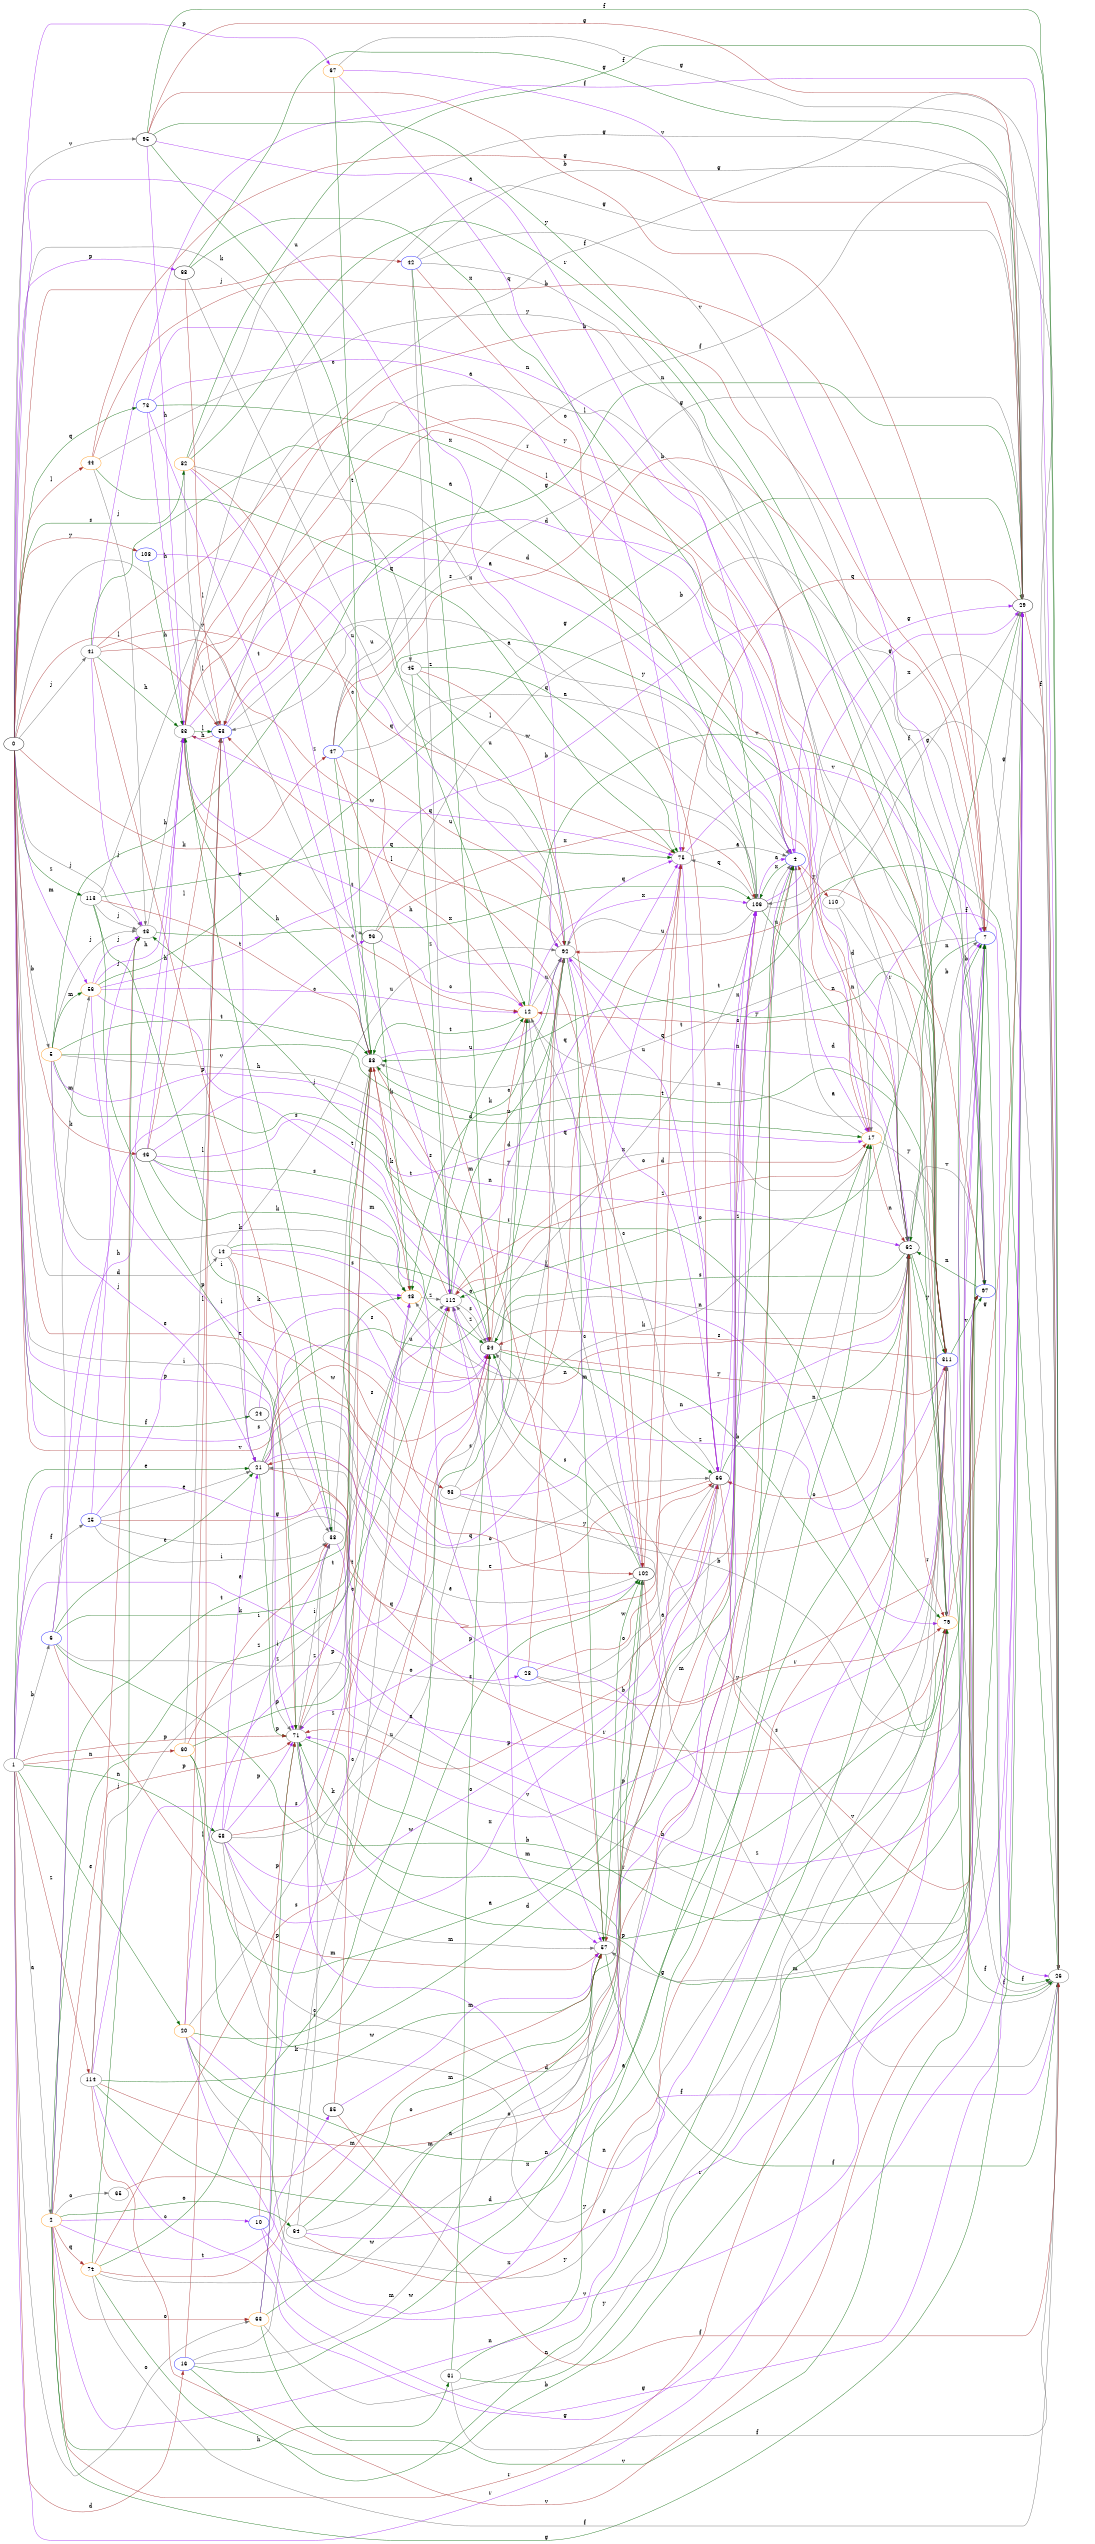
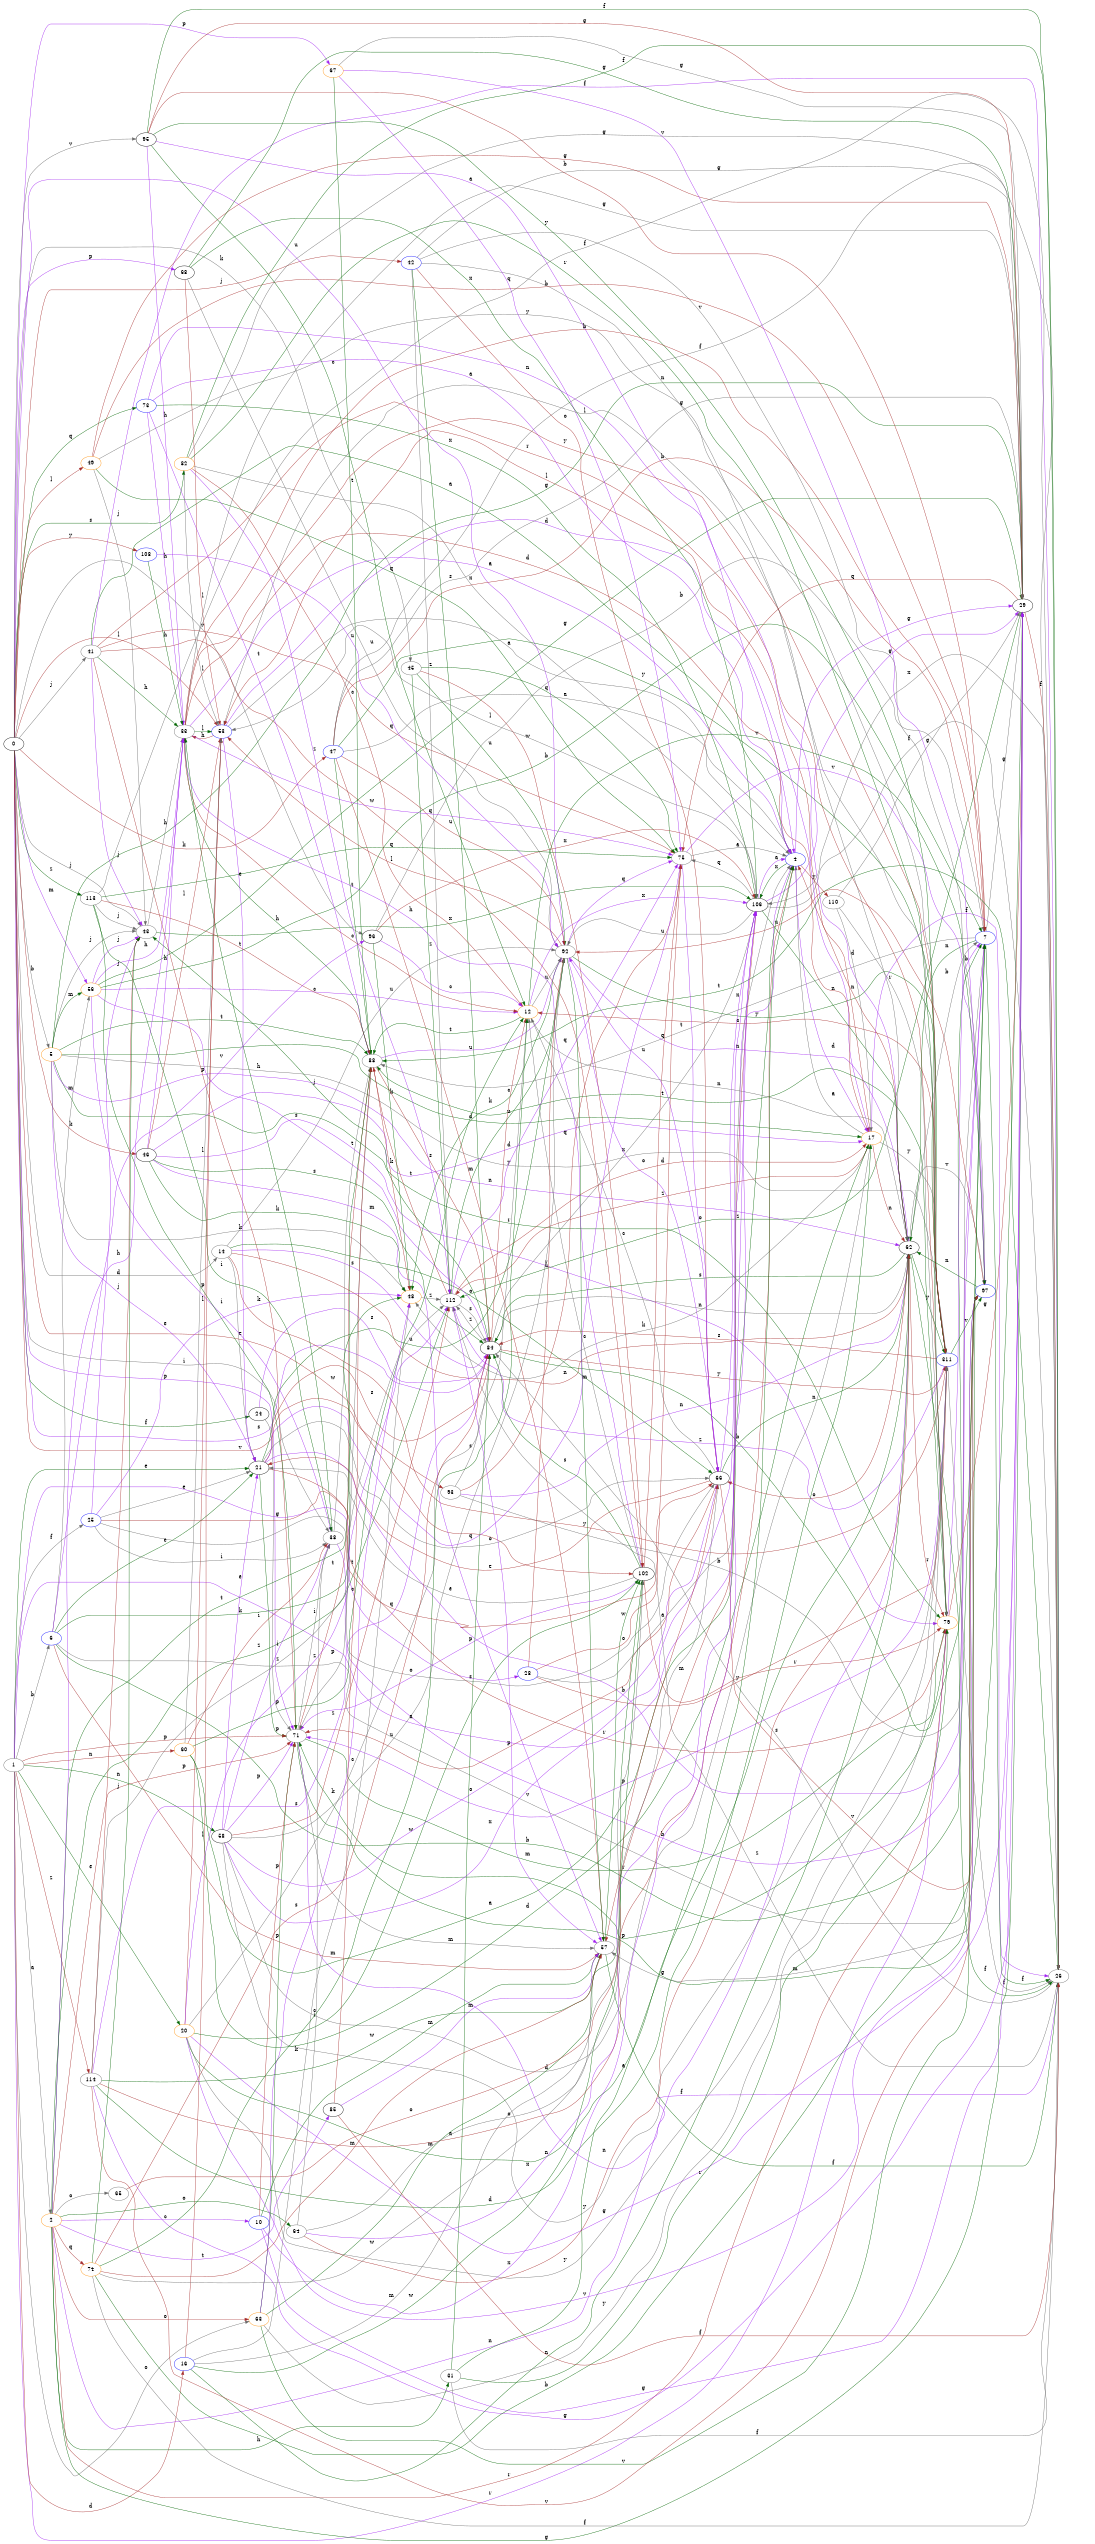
node "44": label "44" -> "49"
edge "56" -> "7": color purple -> darkgreen
edge "64" -> "57": now "10" -> "57"
